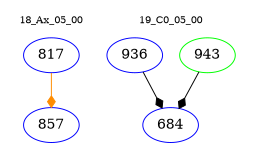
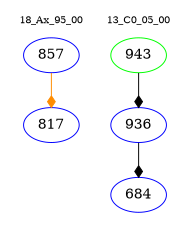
cluster "18_Ax_05_00": label "18_Ax_05_00" -> "18_Ax_95_00"
cluster "19_C0_05_00": label "19_C0_05_00" -> "13_C0_05_00"
edge "817" -> "857": reversed
edge "943" -> "684": now "943" -> "936"
